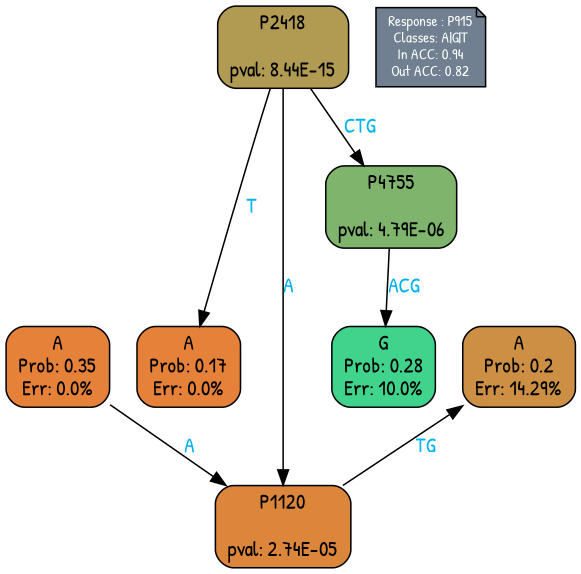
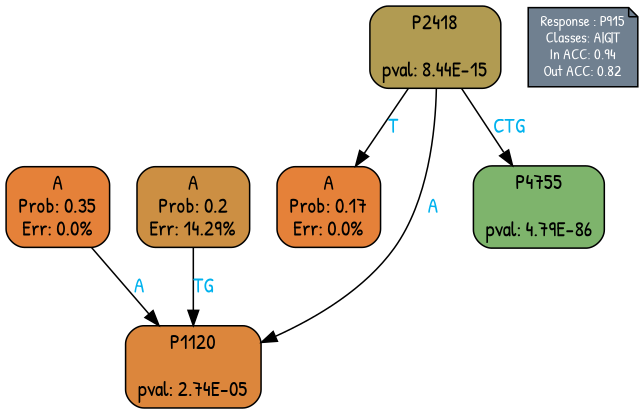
node "P4755 pval: 4.79E-06": label "P4755 pval: 4.79E-06" -> "P4755 pval: 4.79E-86"
node "G Prob: 0.28 Err: 10.0%": removed
edge "P1120 pval: 2.74E-05" -> "A Prob: 0.2 Err: 14.29%": reversed
